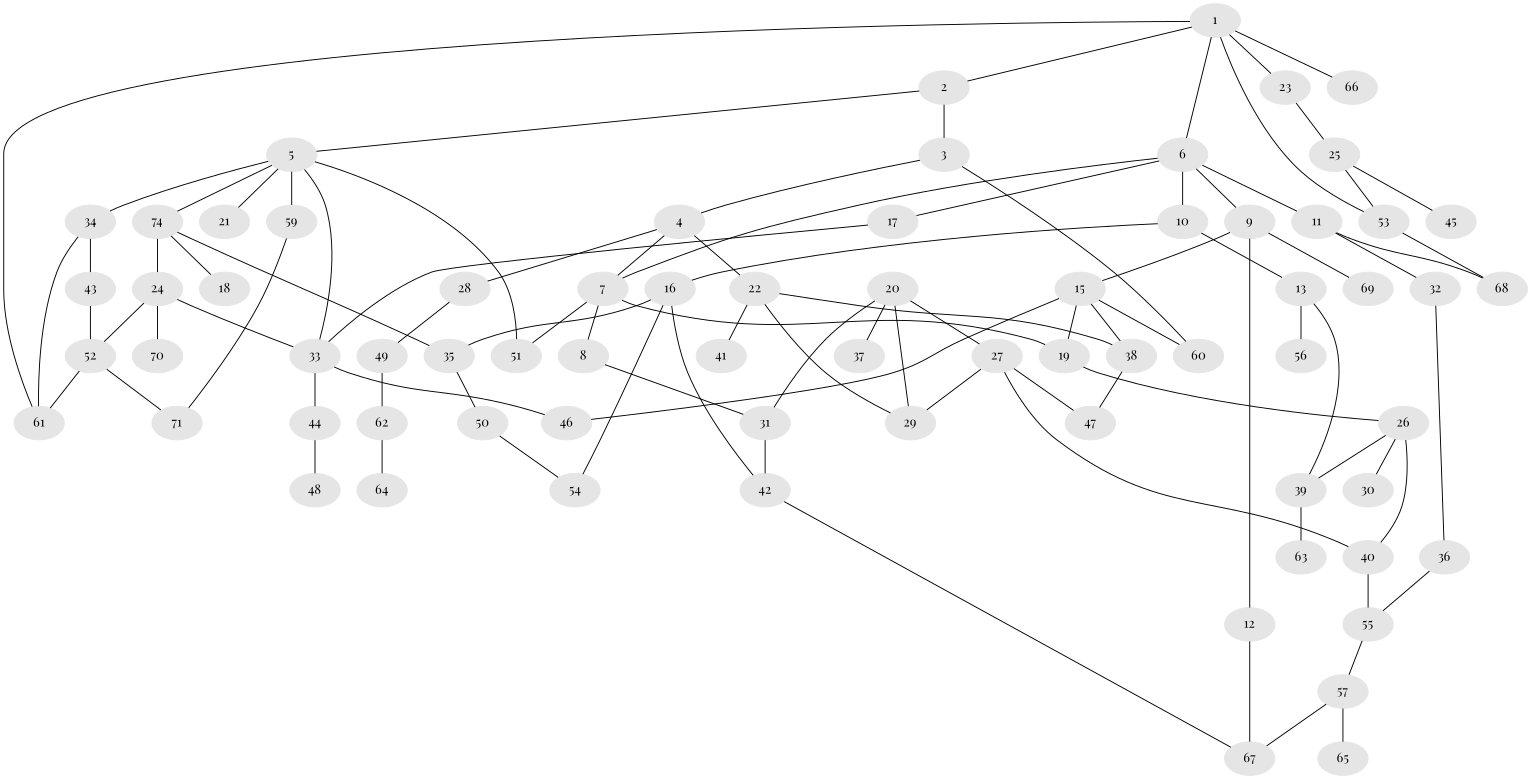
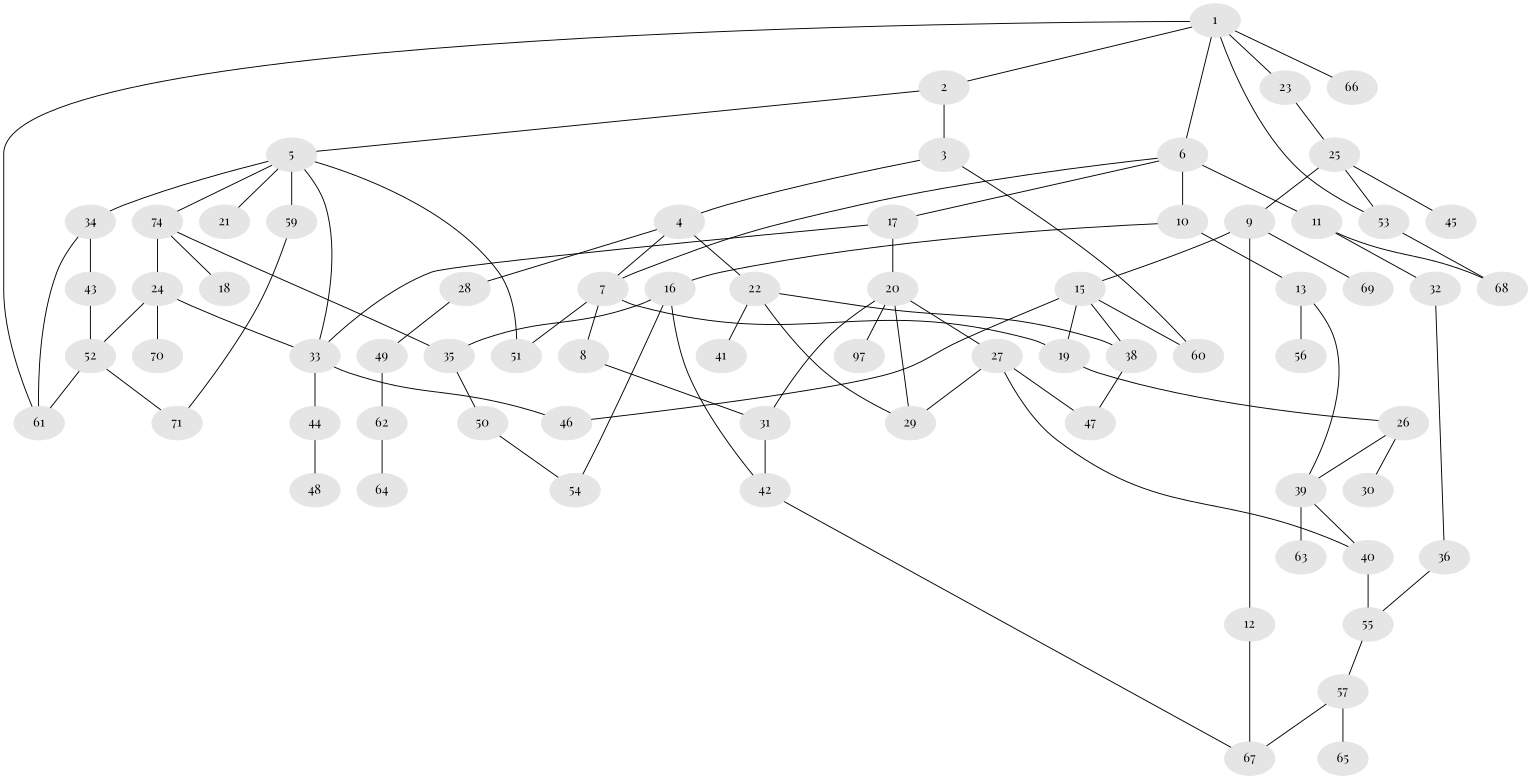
edge "6" -- "9": now "25" -- "9"
edge "17" -- "20": added
node "37": label "37" -> "97"
edge "26" -- "40": now "39" -- "40"
